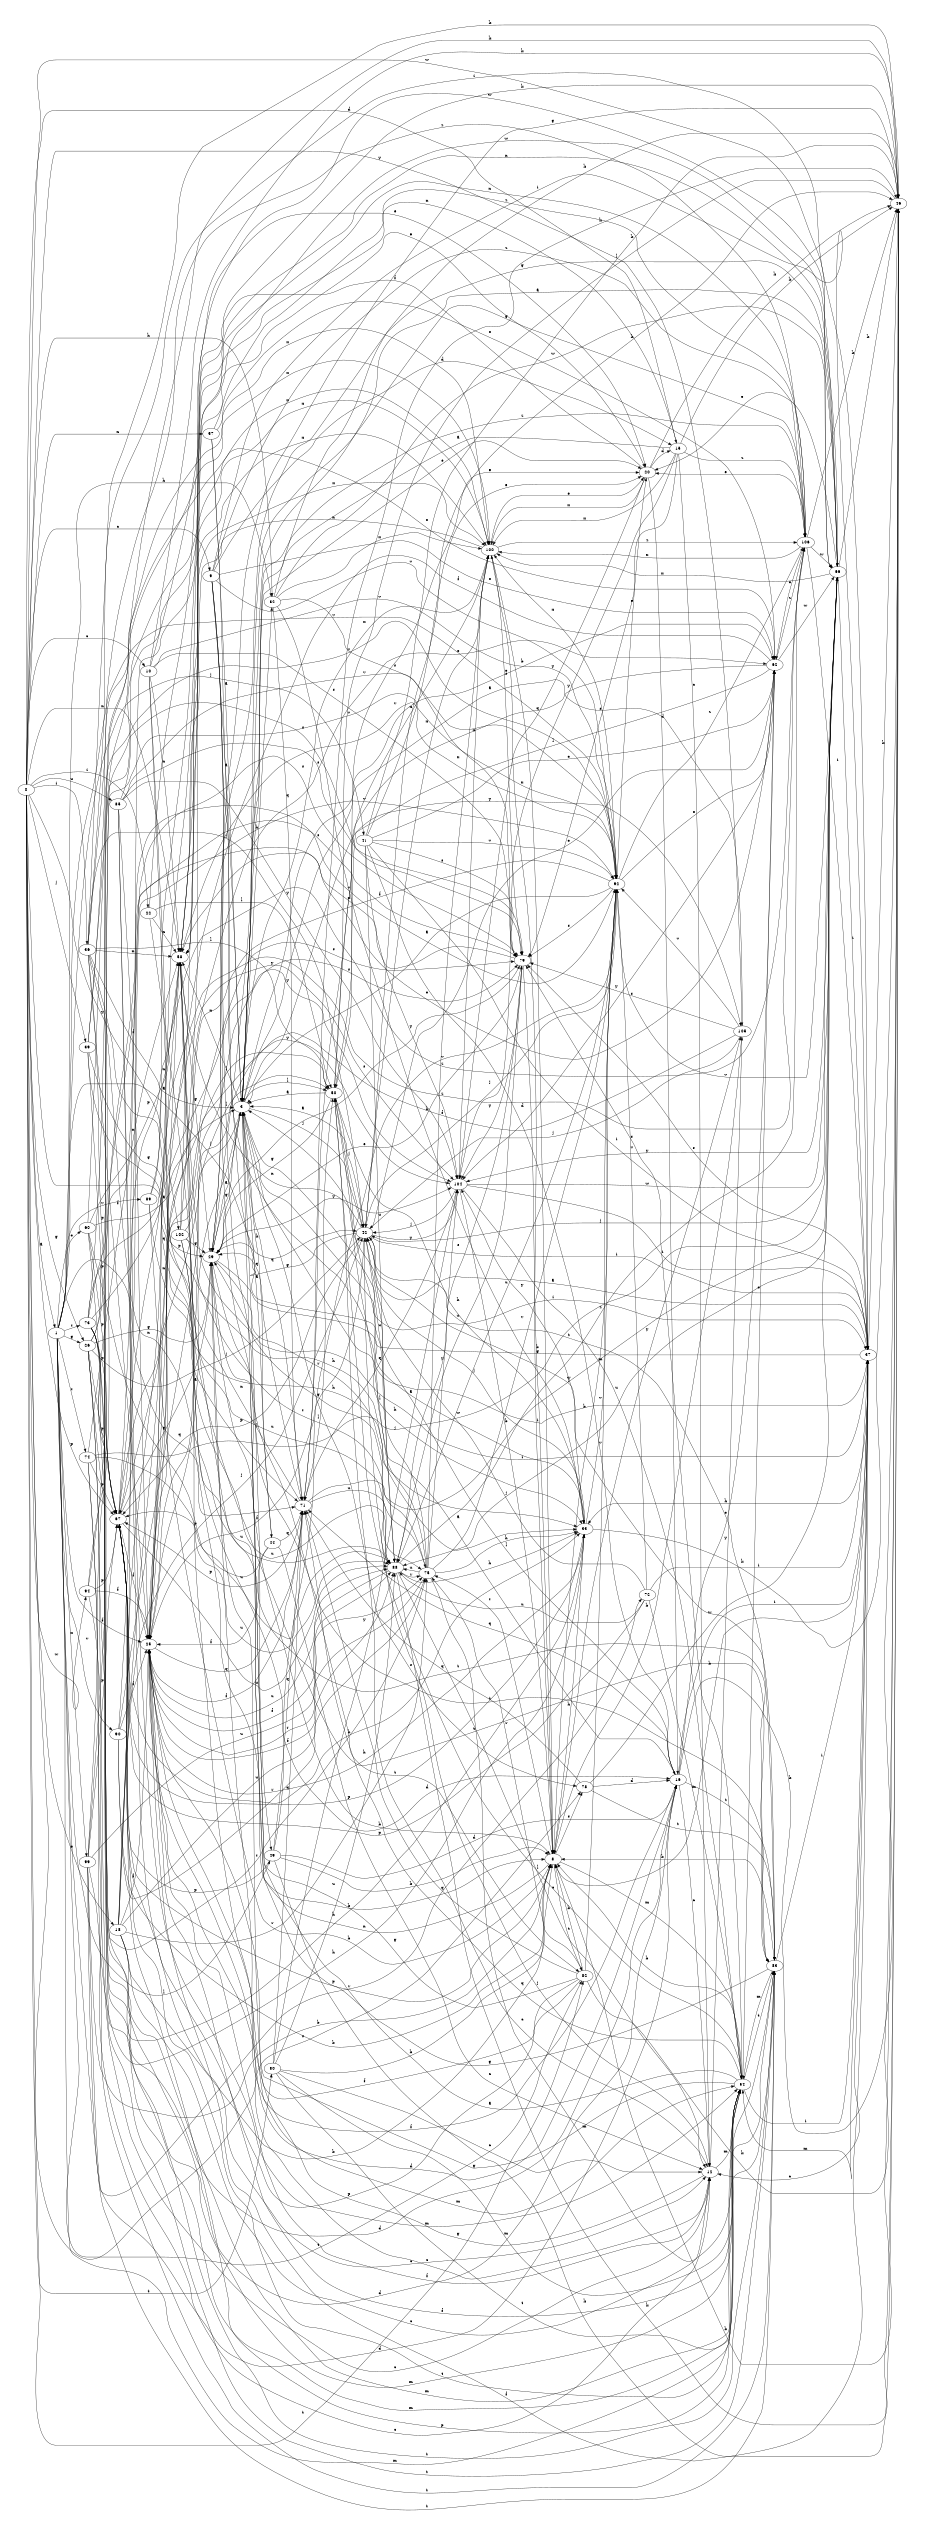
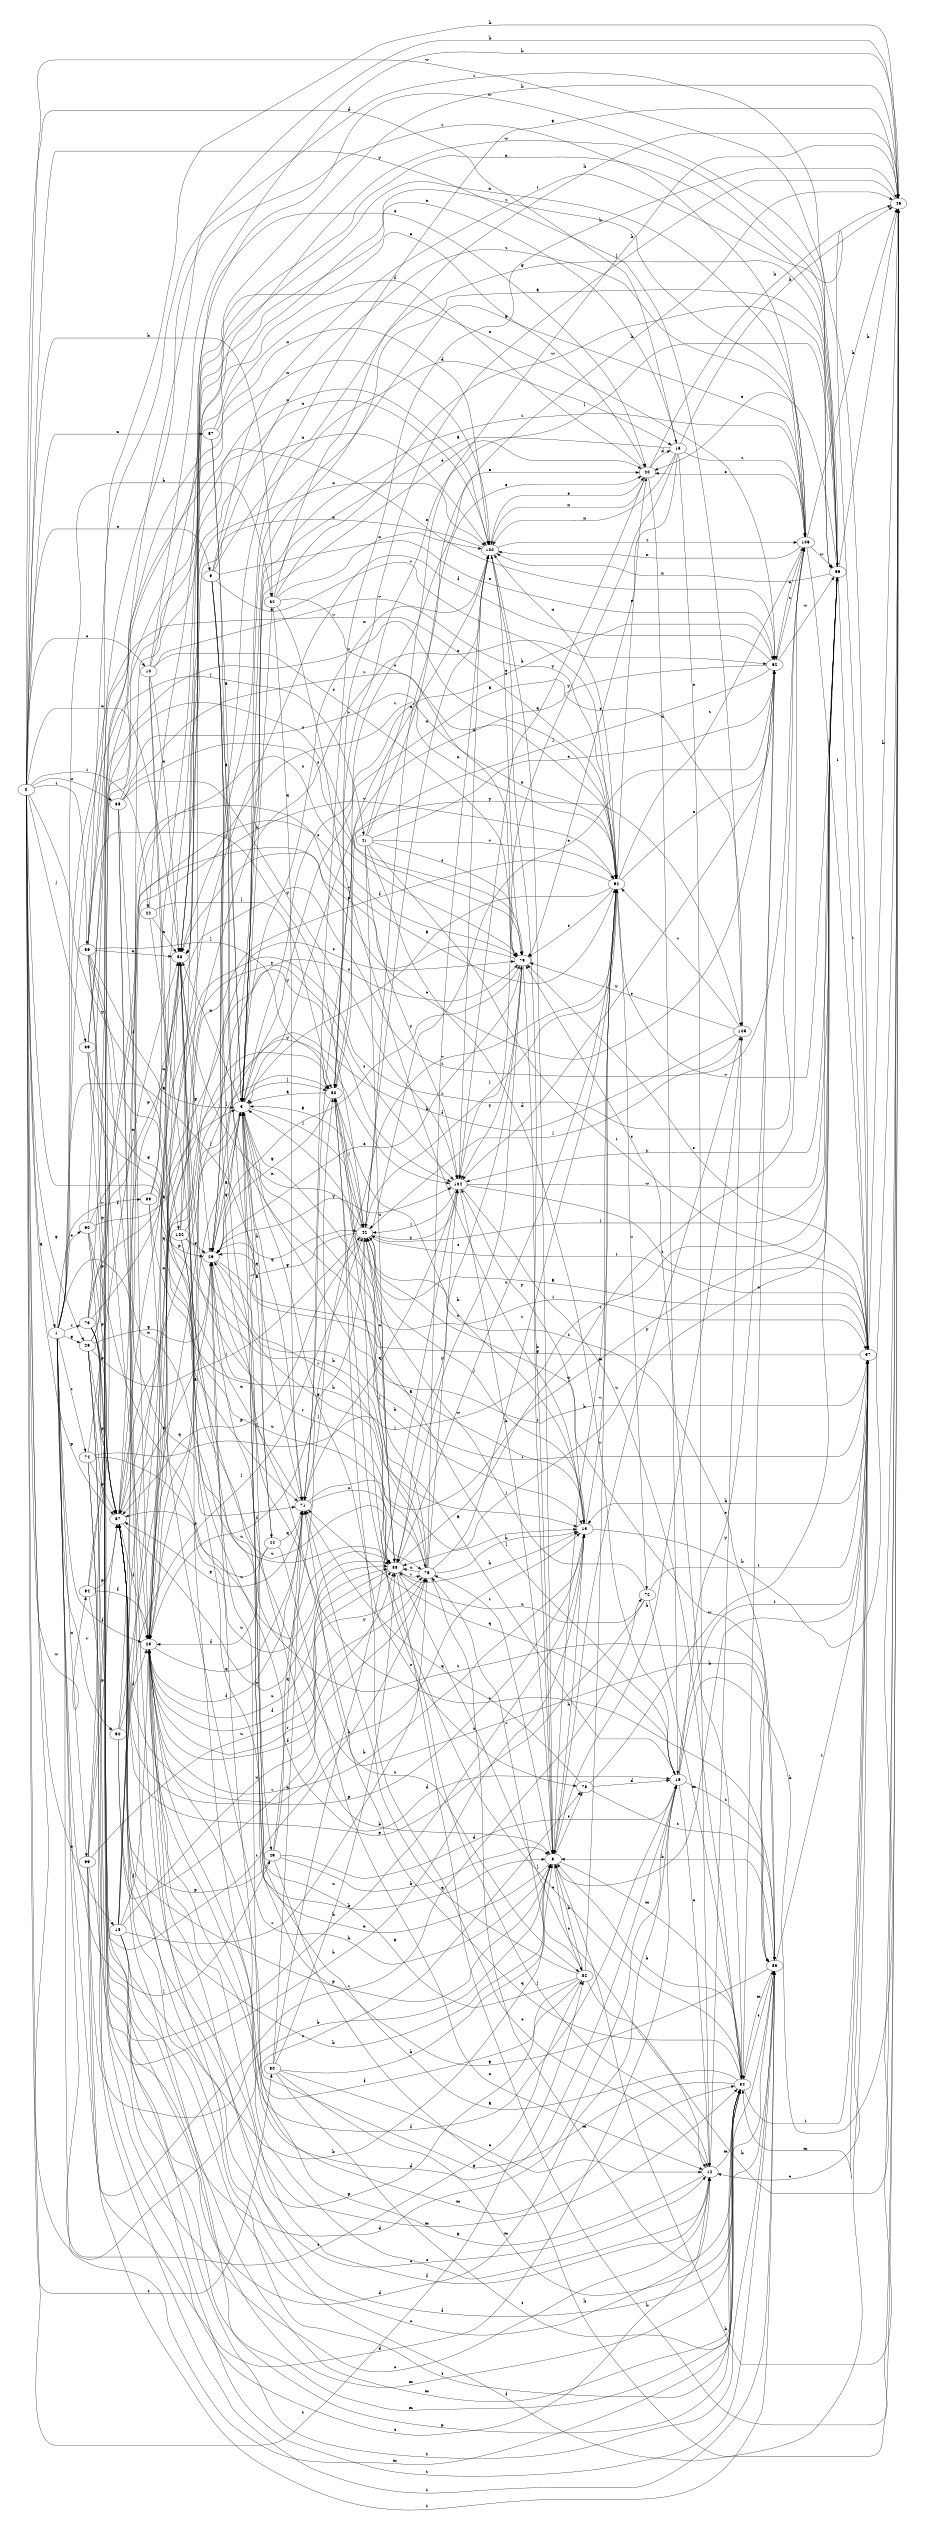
edge "66" -> "50": added, label "l"
edge "72" -> "92": reversed
node "33": label "33" -> "13"
